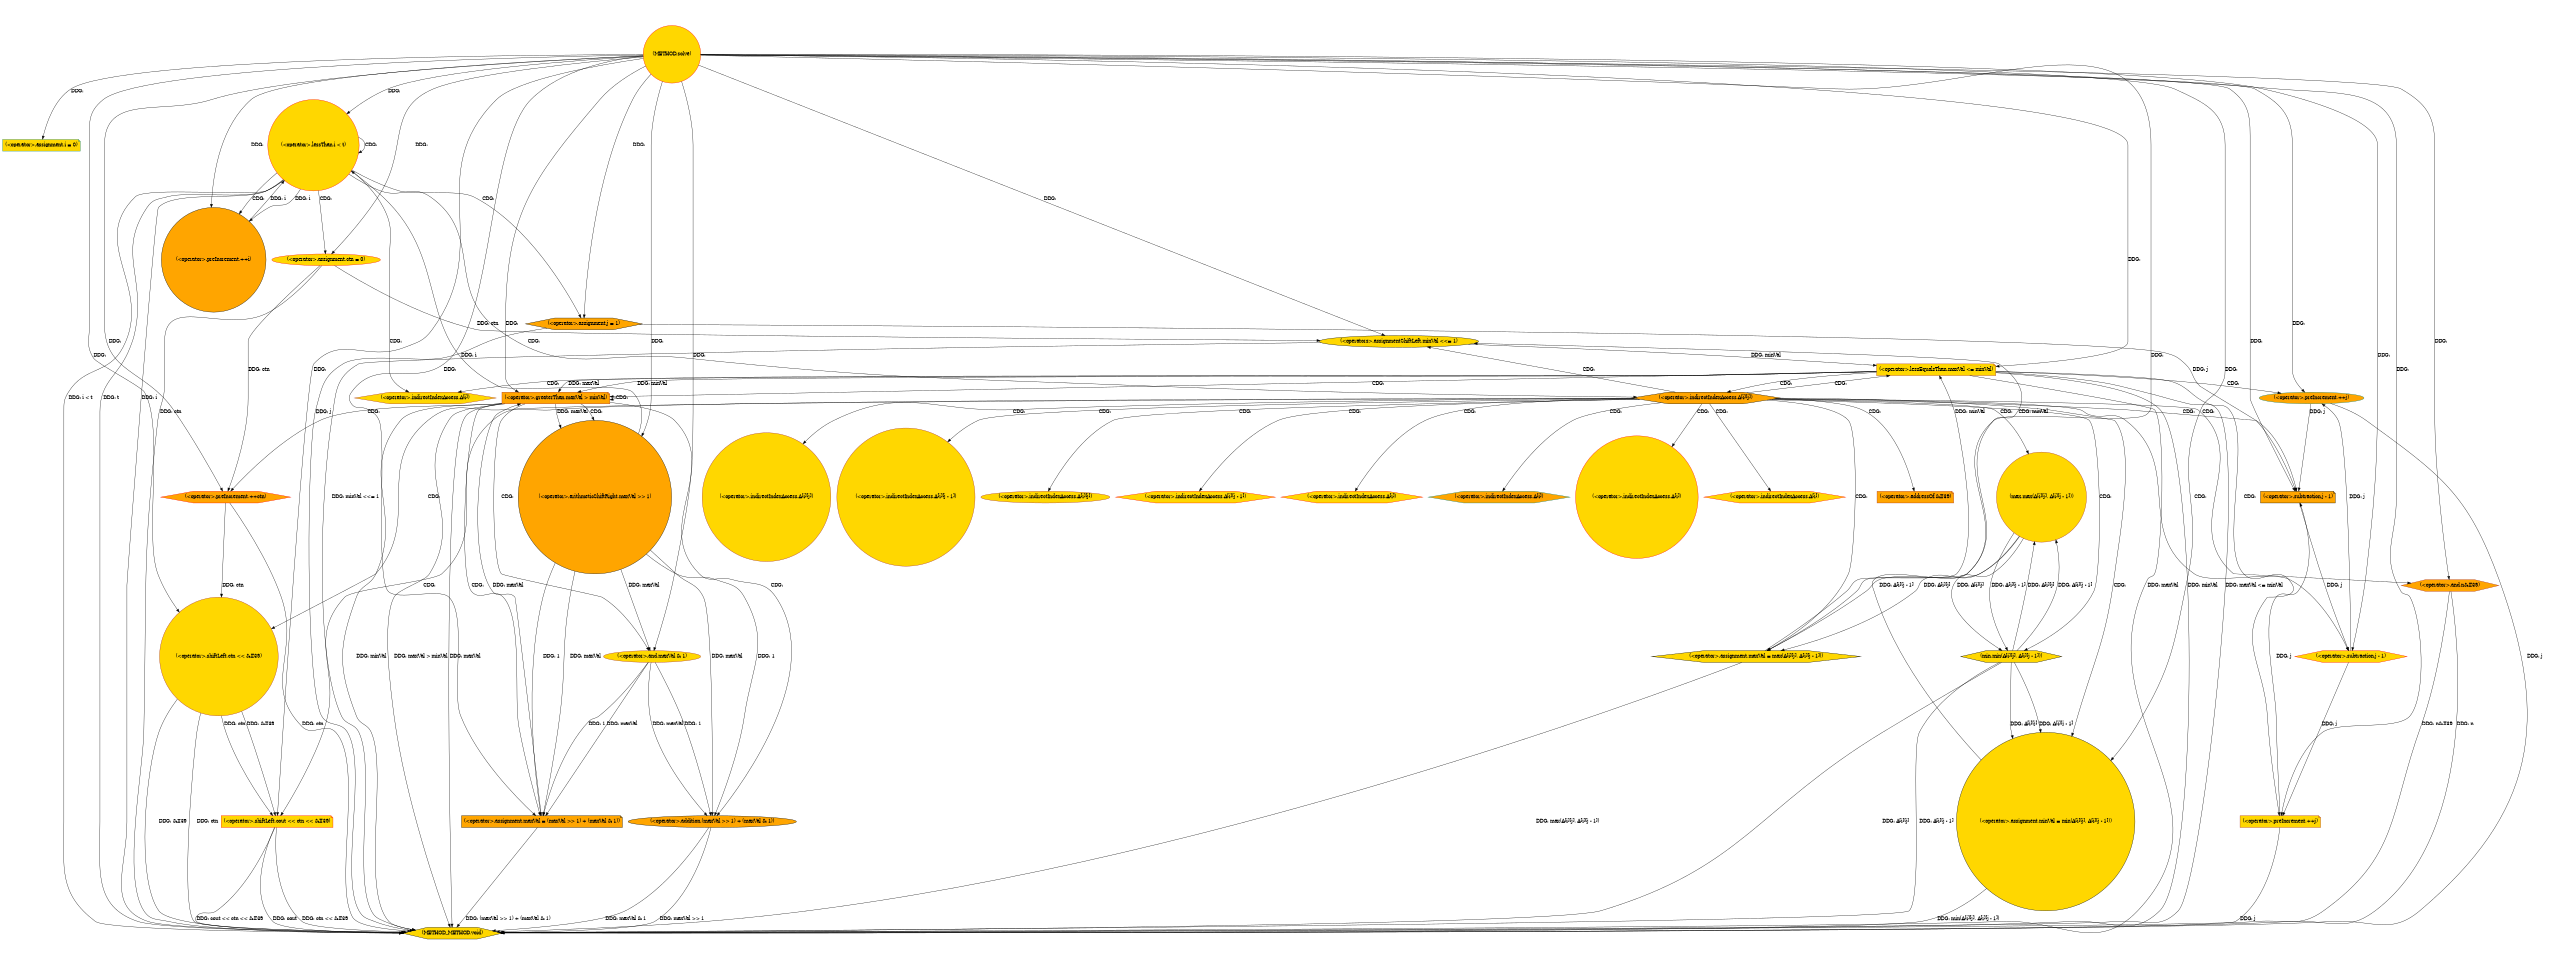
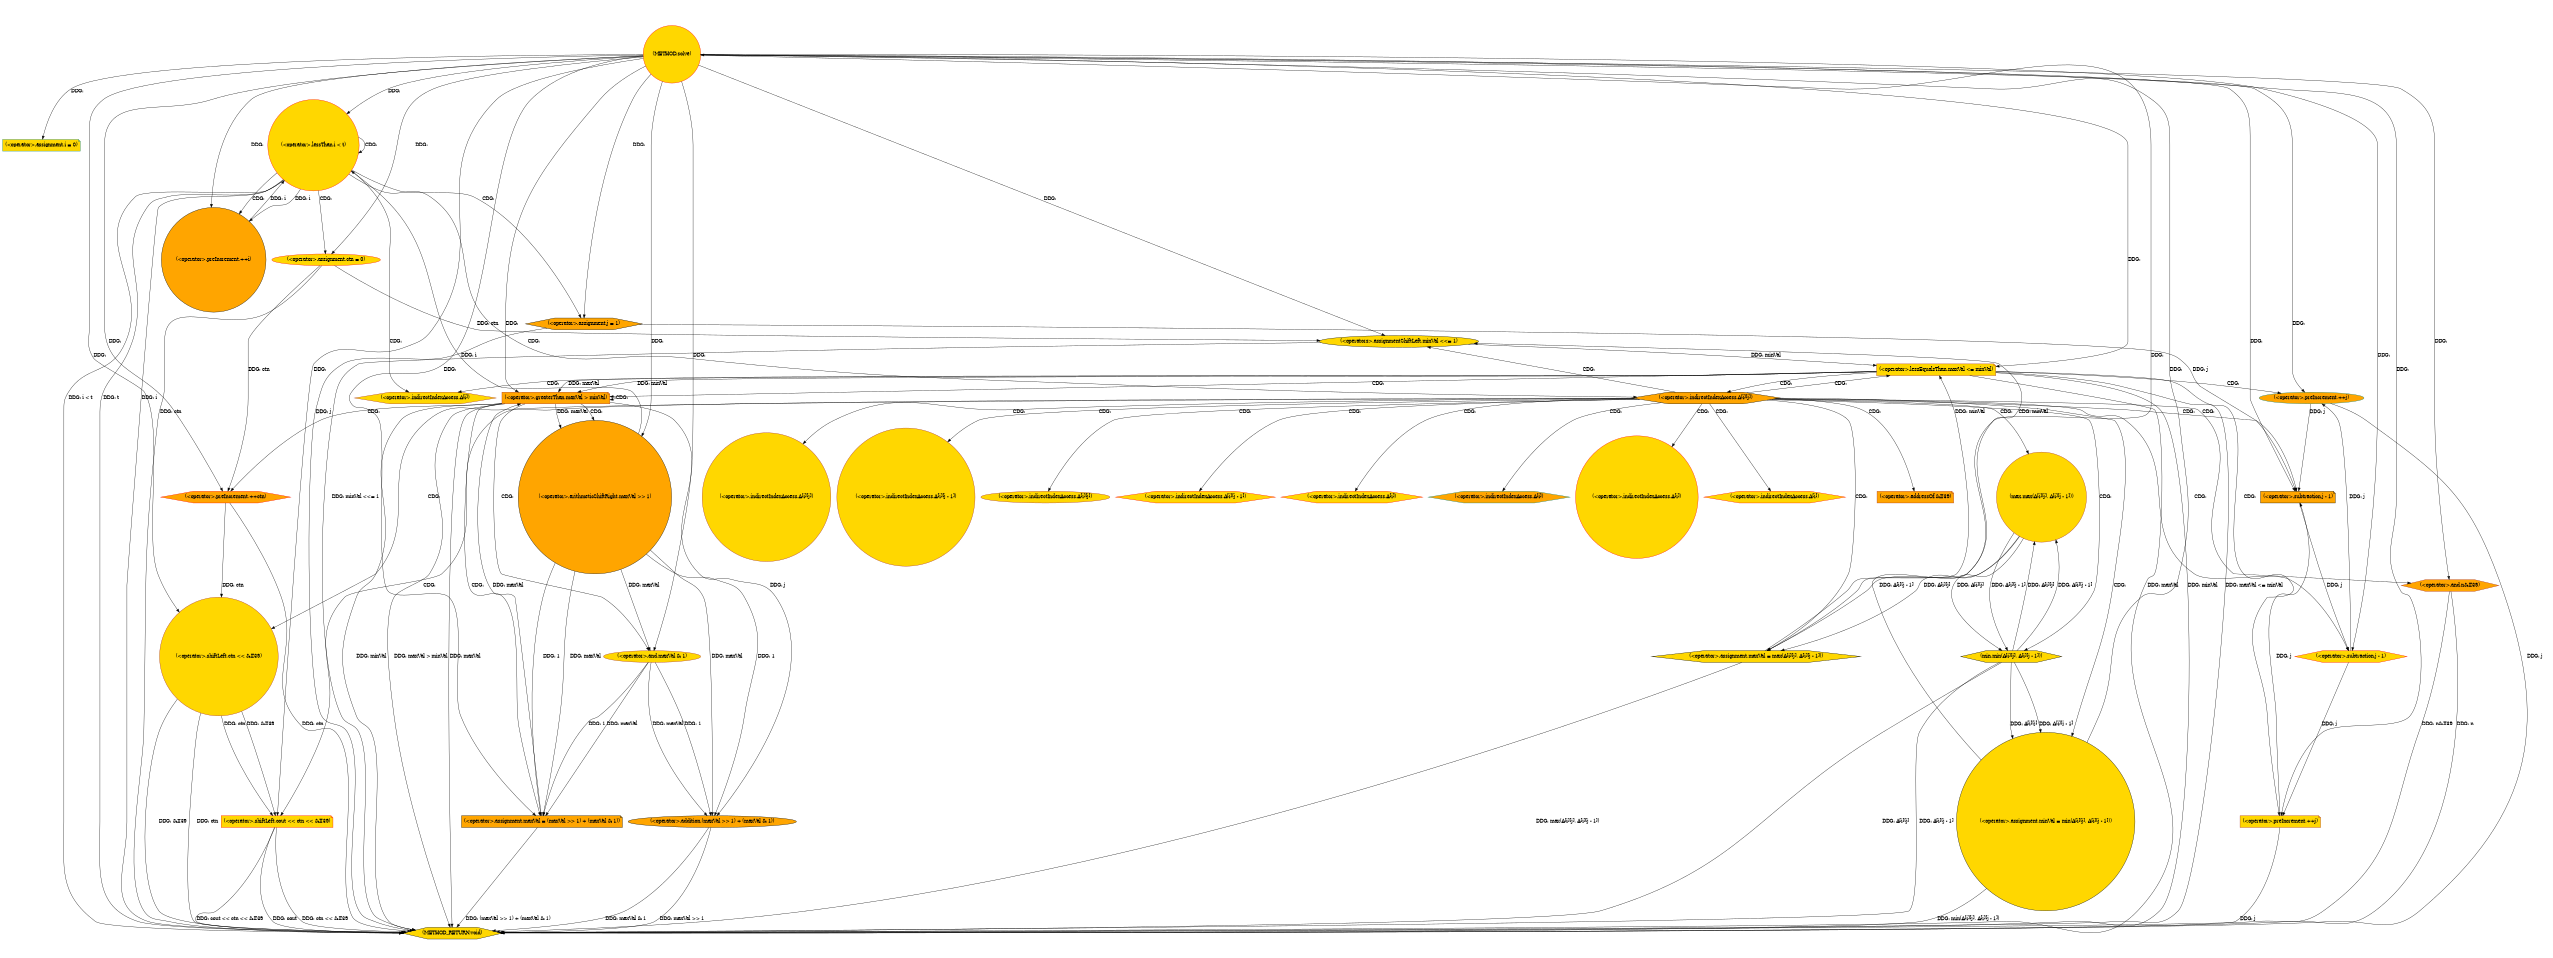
edge "(METHOD,solve)" -> "(<operator>.assignment,minVal = min(A[i][j], A[i][j - 1]))": reversed
edge "(<operator>.greaterThan,maxVal > minVal)" -> "(<operator>.addition,(maxVal >> 1) + (maxVal & 1))": label "CDG: " -> "DDG: j"
node "(METHOD_METHOD,void)": label "(METHOD_METHOD,void)" -> "(METHOD_RETURN,void)"
